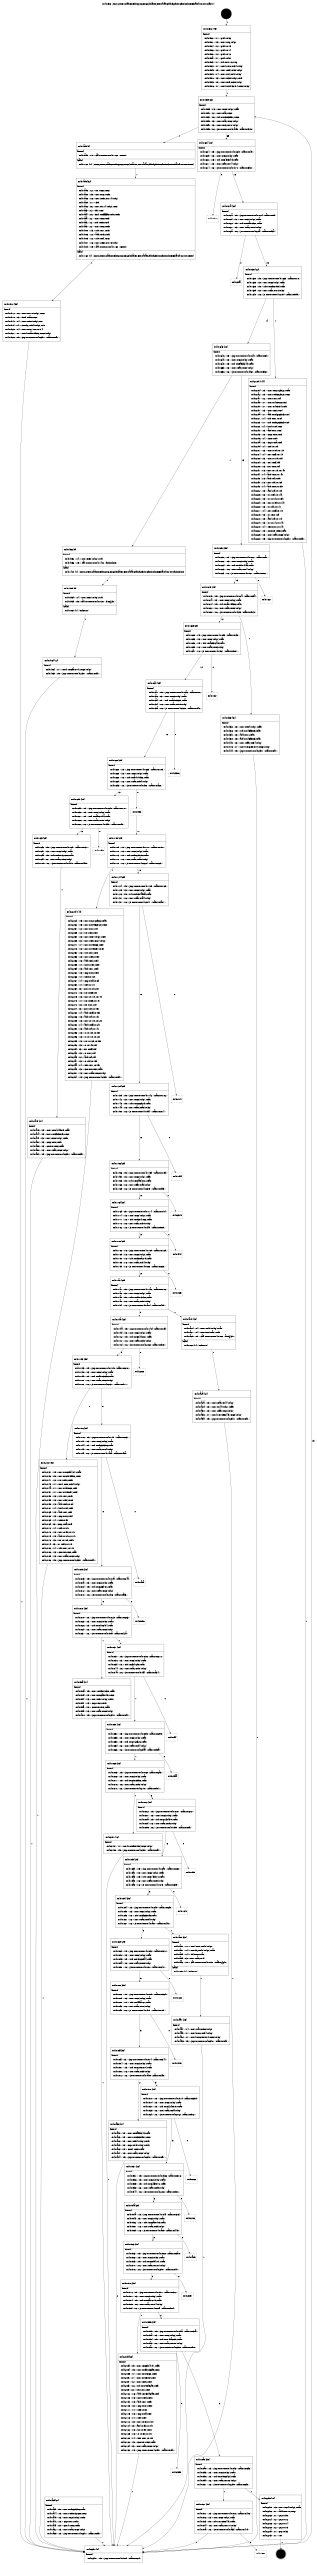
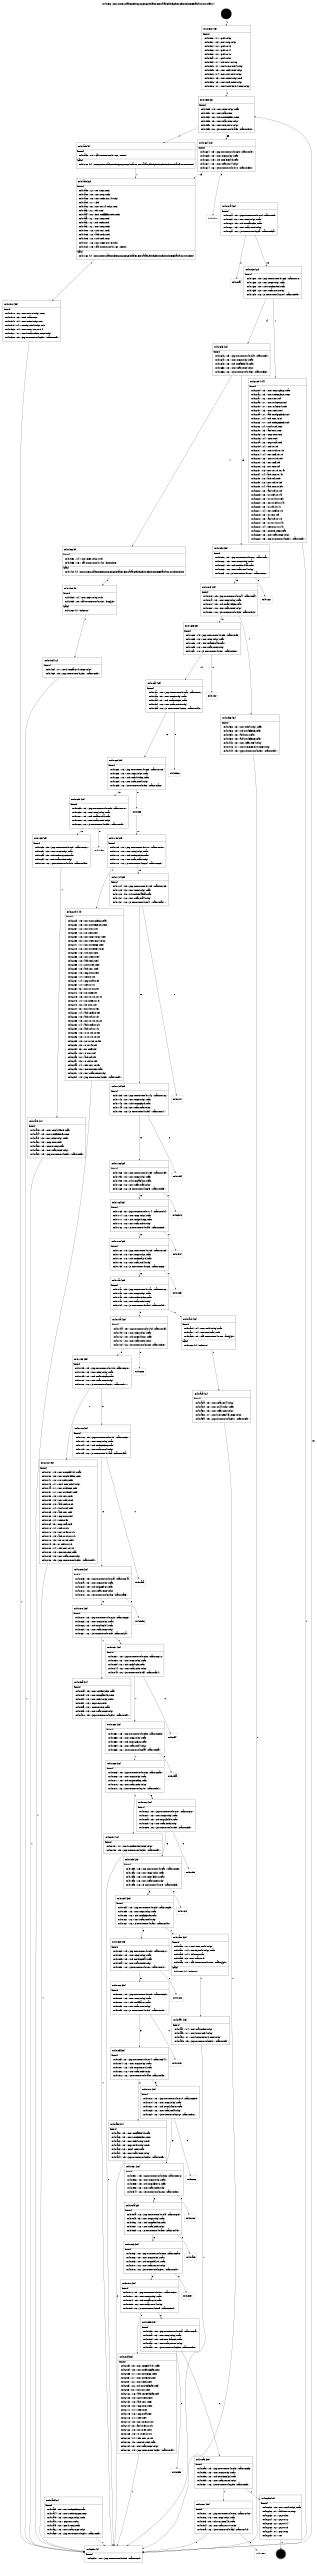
edge "0x401604 [22]" -> "0x40161a [22]": now "0x401604 [22]" -> "0x401ade [52]"
